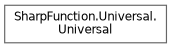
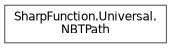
node "SharpFunction.Universal. Universal": label "SharpFunction.Universal. Universal" -> "SharpFunction.Universal. NBTPath"
